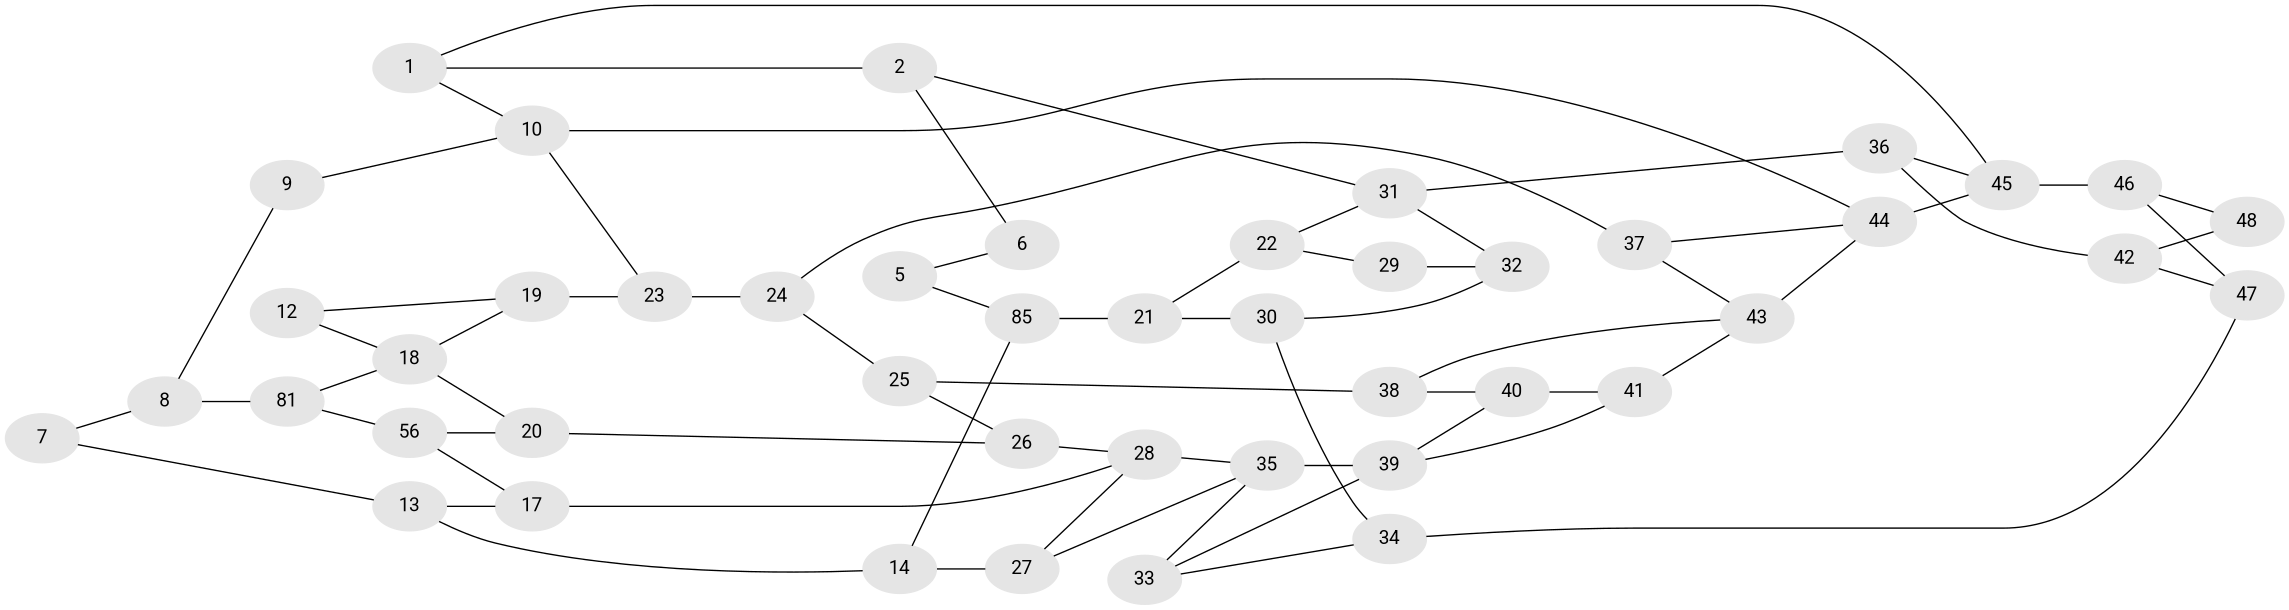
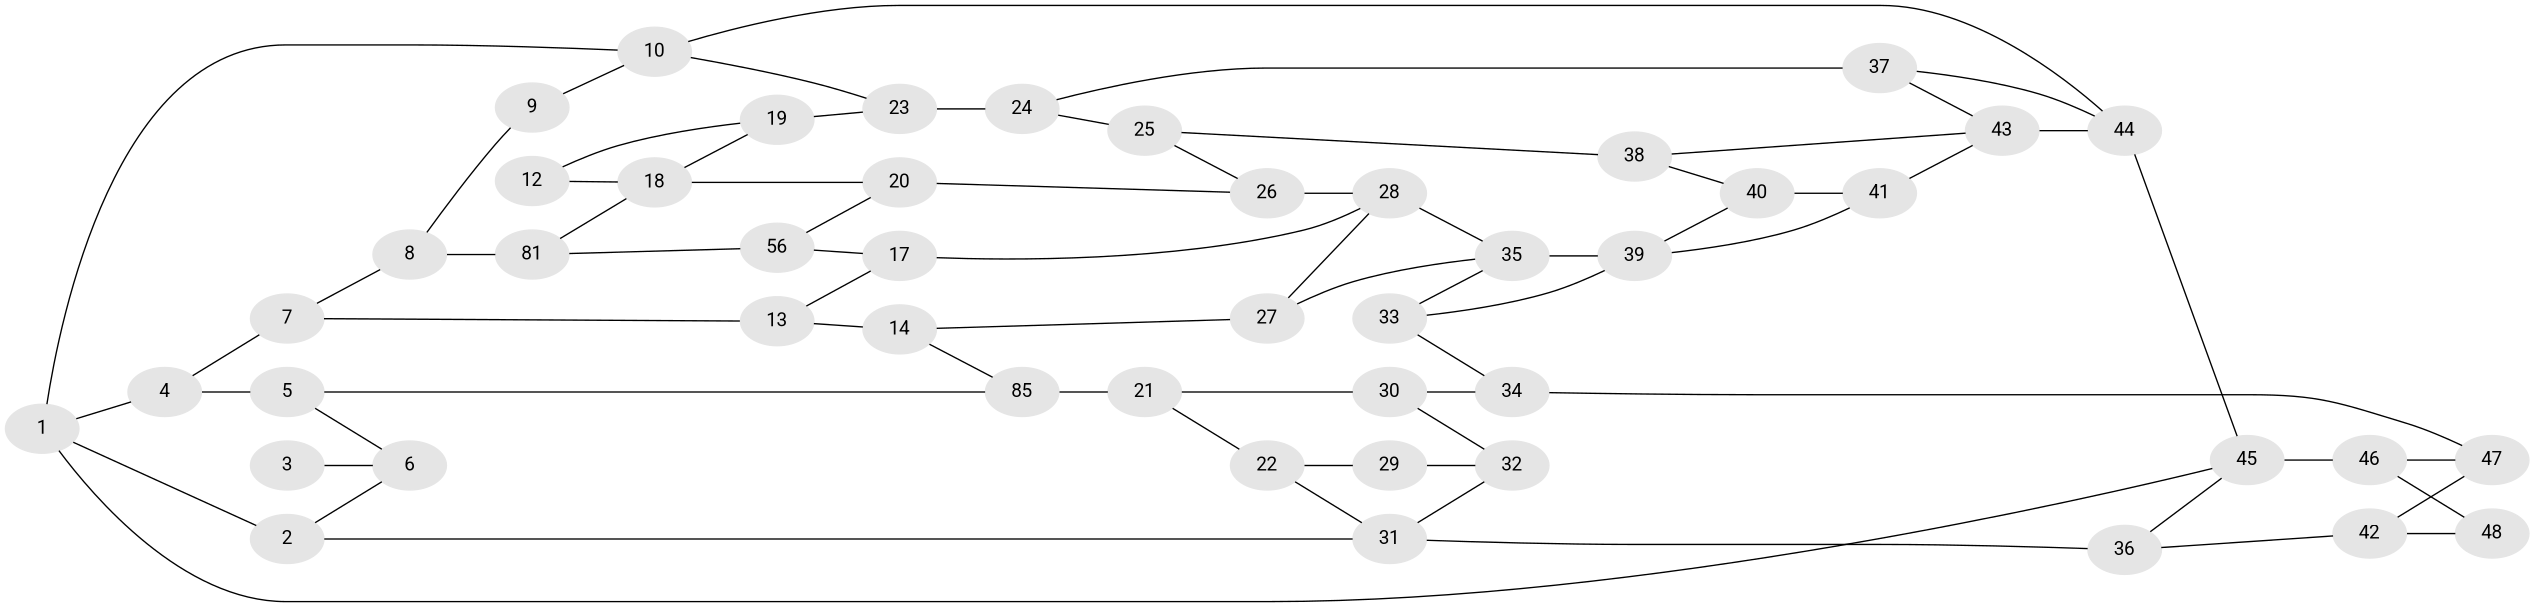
node "4": added
node "3": added
